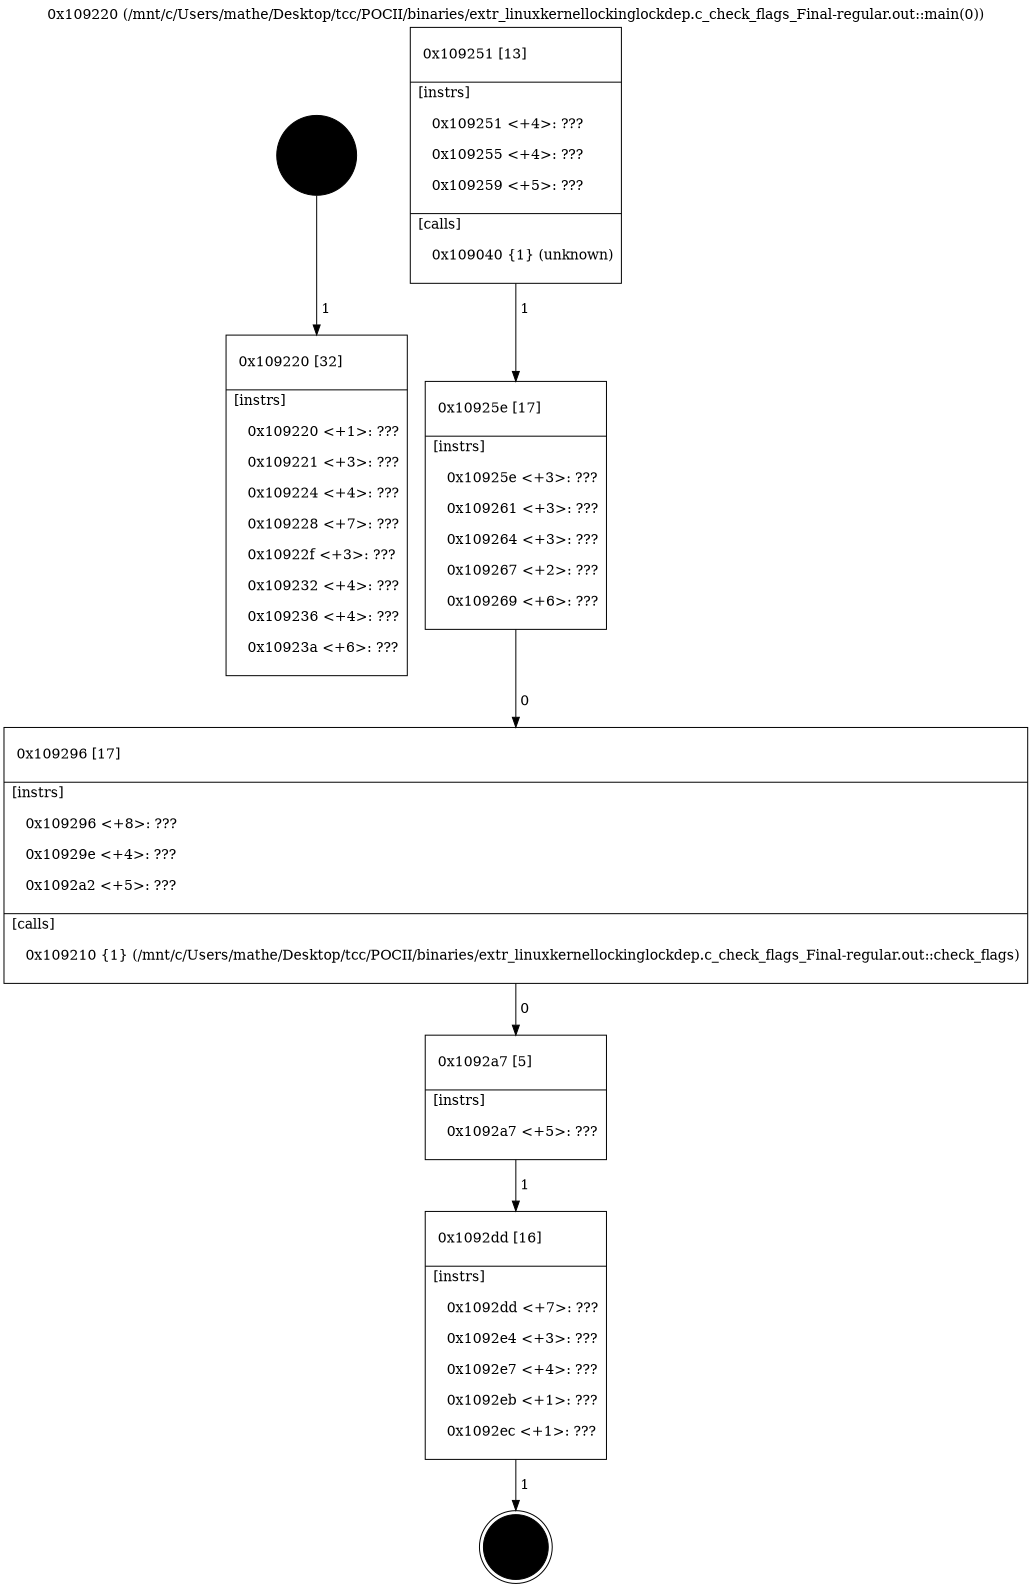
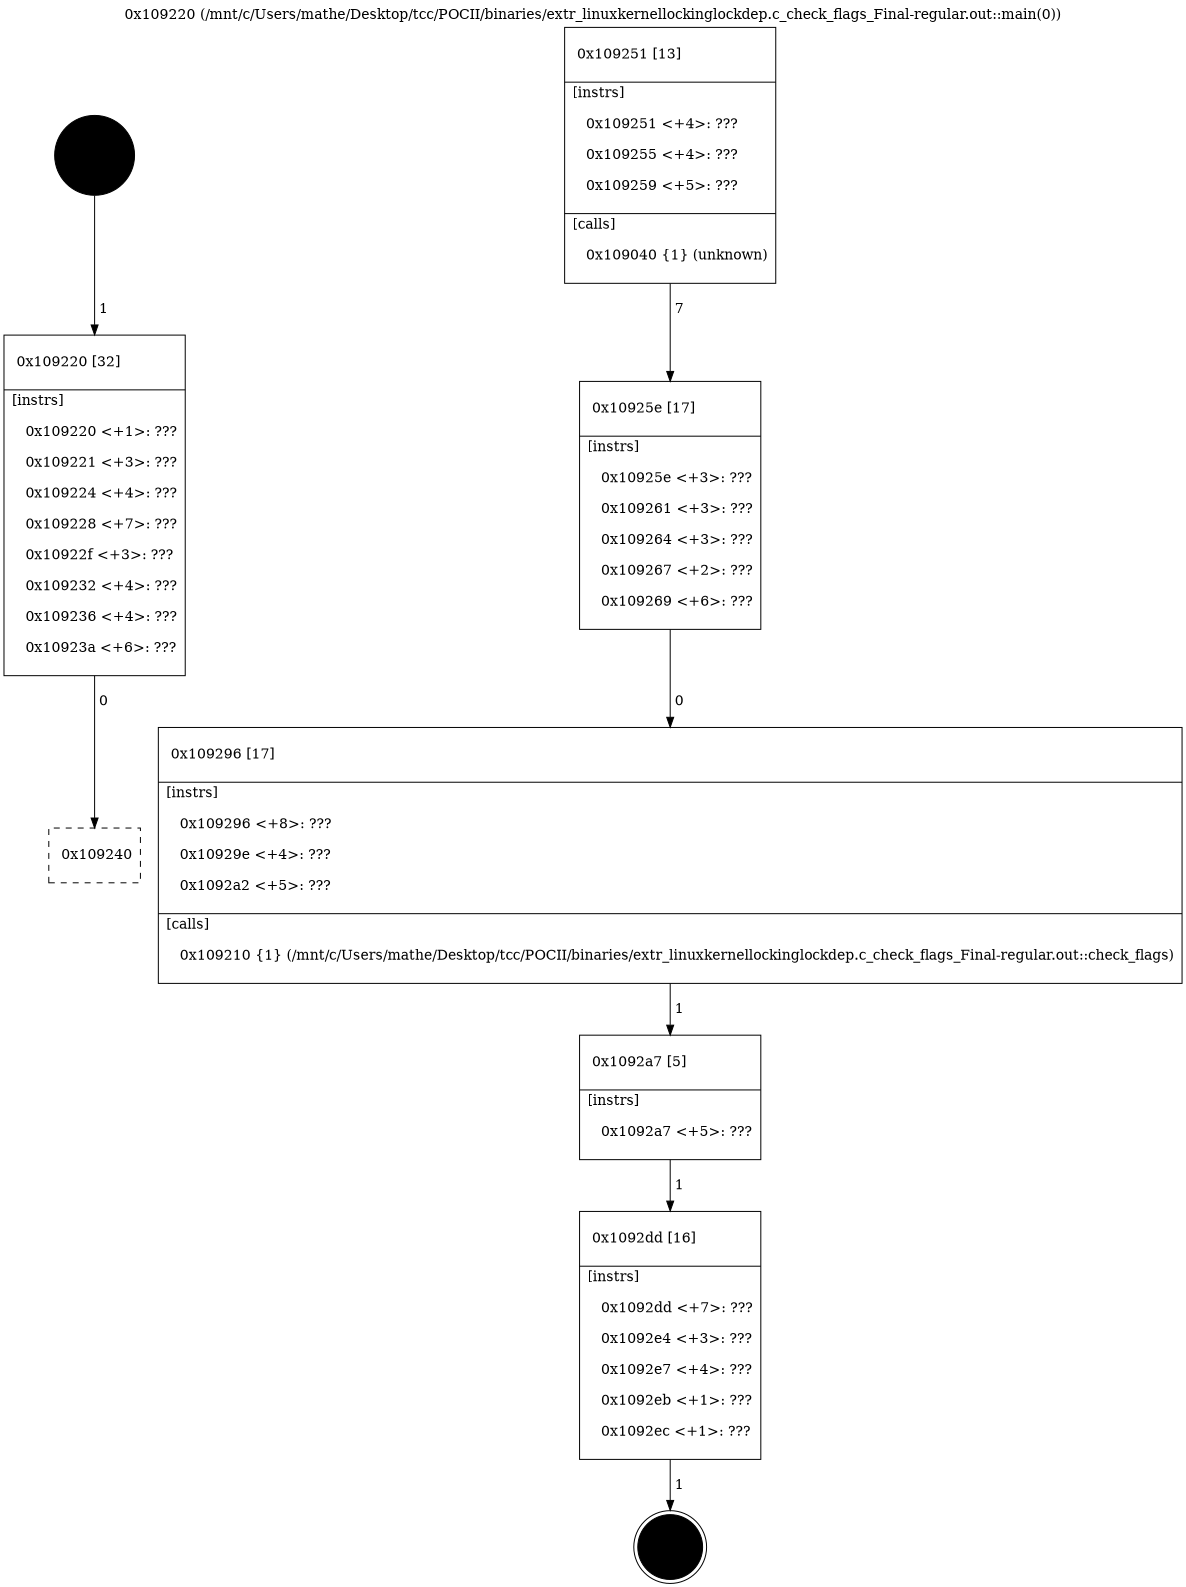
edge "0x109251 [13]" -> "0x10925e [17]": label " 1" -> " 7"
node "0x109240": added
edge "0x109296 [17]" -> "0x1092a7 [5]": label " 0" -> " 1"
